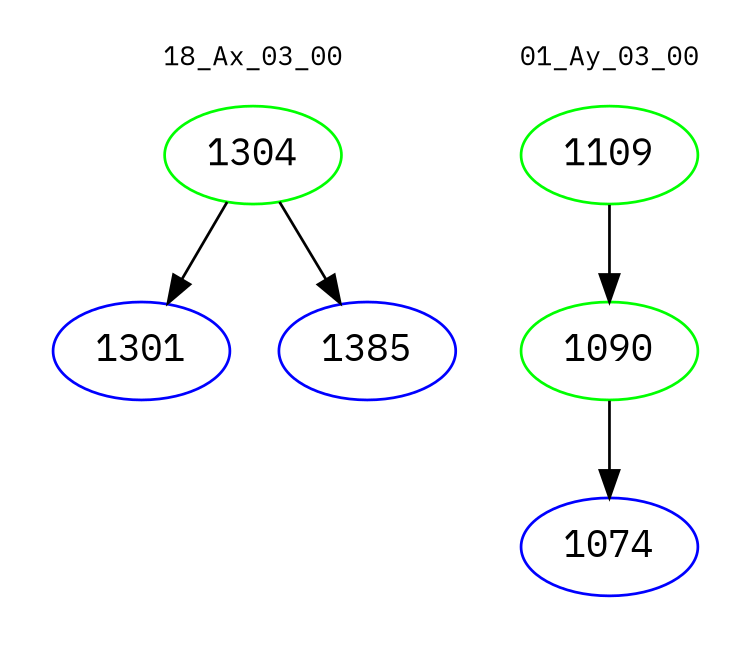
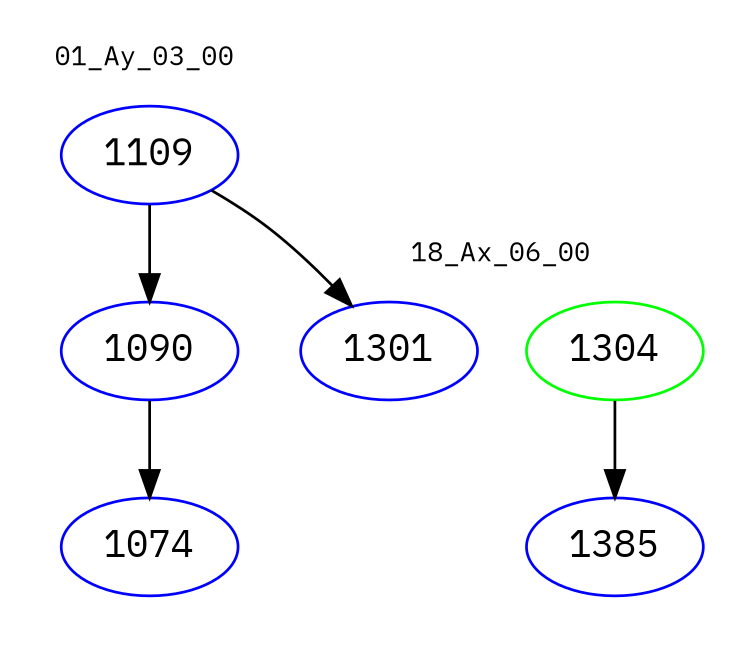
cluster "18_Ax_03_00": label "18_Ax_03_00" -> "18_Ax_06_00"
node "1109": color green -> blue
edge "1304" -> "1301": now "1109" -> "1301"
node "1090": color green -> blue
